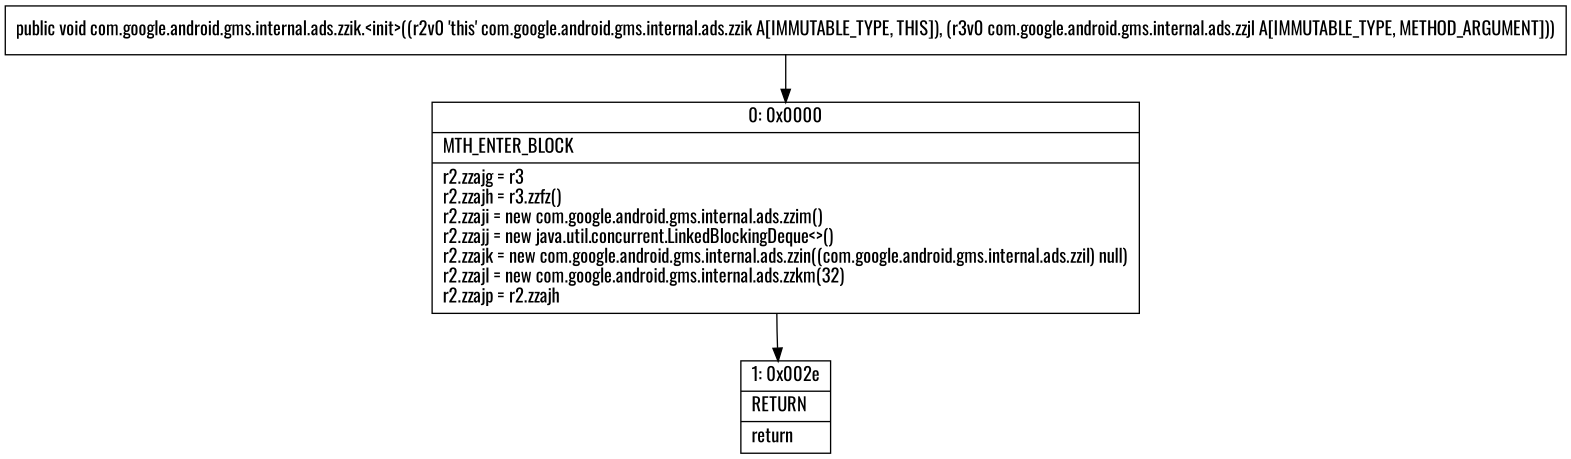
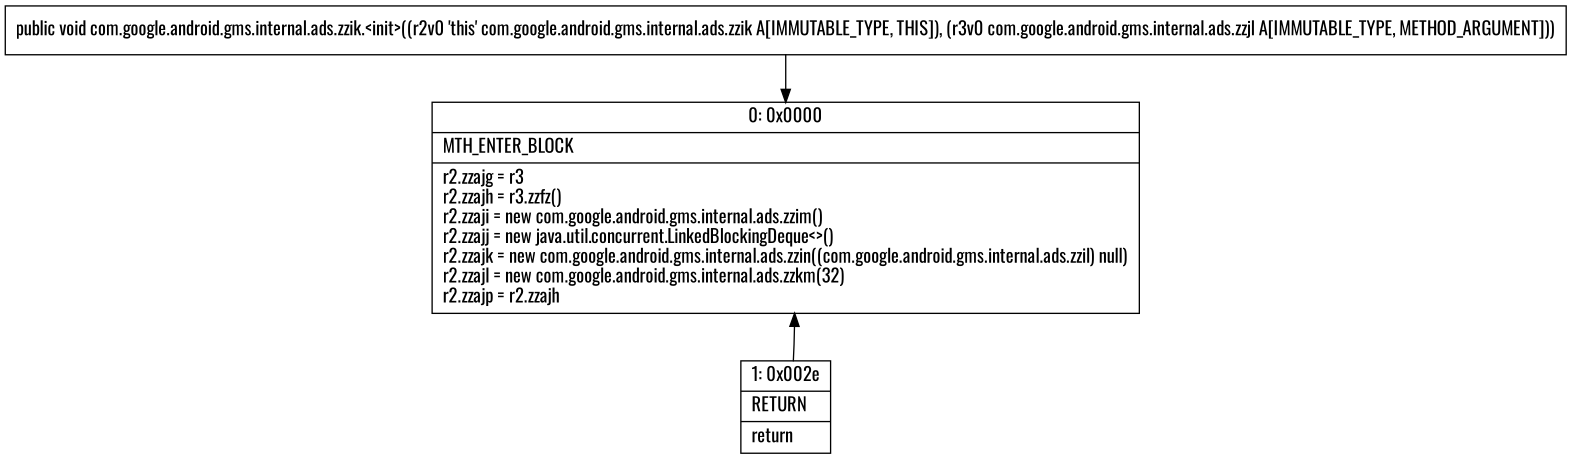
edge "0: 0x0000" -> "1: 0x002e": reversed
